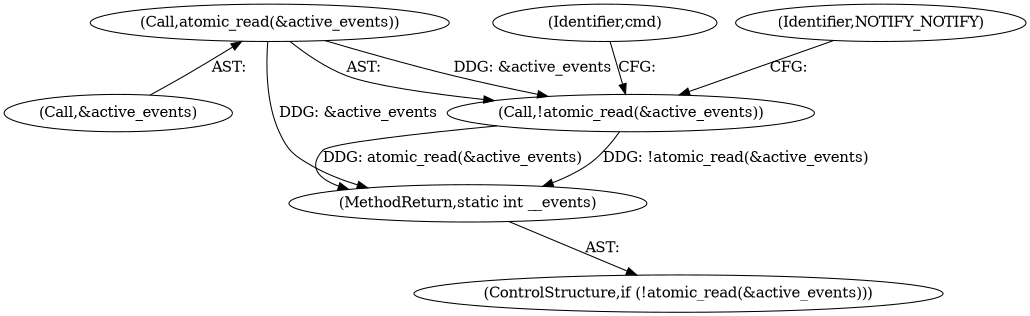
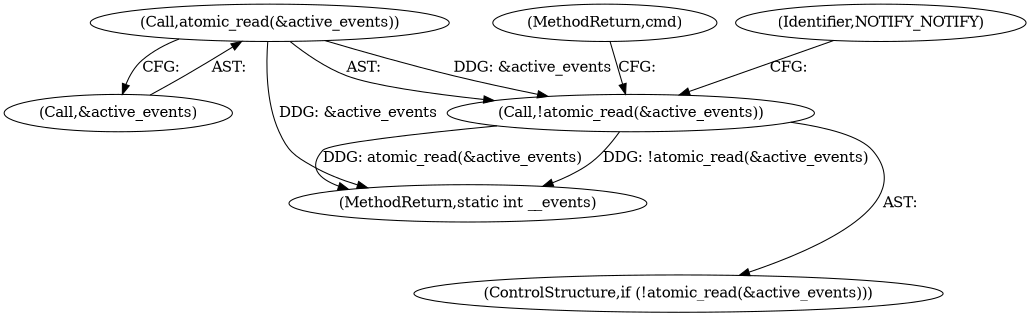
node "(Identifier,cmd)": label "(Identifier,cmd)" -> "(MethodReturn,cmd)"
edge "(Call,atomic_read(&active_events))" -> "(Call,&active_events)": added, label "CFG:"
edge "(MethodReturn,static int __events)" -> "(ControlStructure,if (!atomic_read(&active_events)))": now "(Call,!atomic_read(&active_events))" -> "(ControlStructure,if (!atomic_read(&active_events)))"
